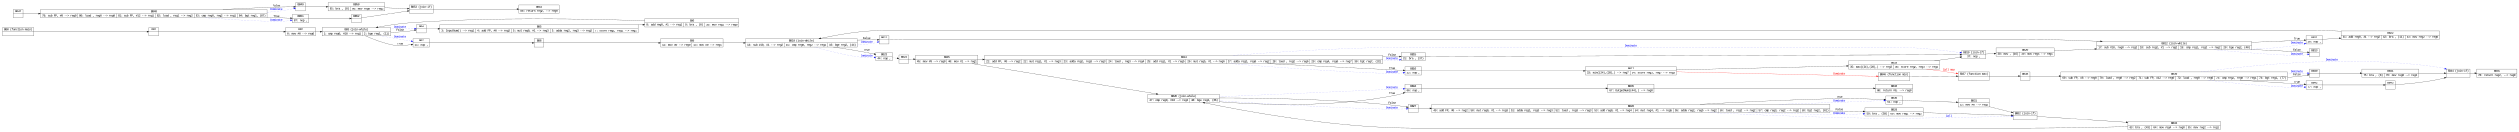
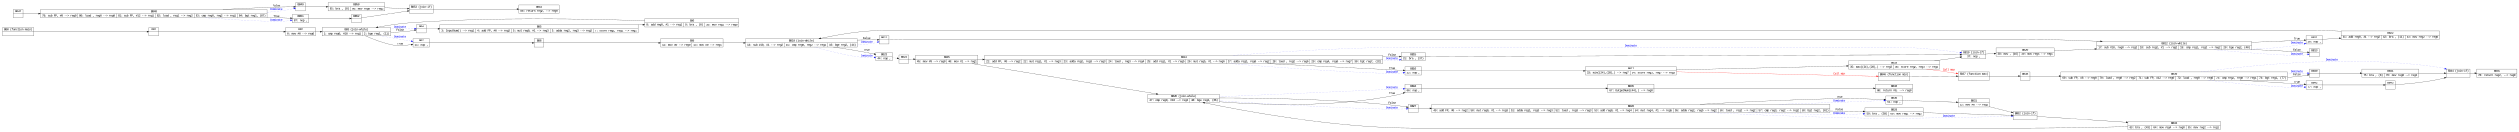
edge "BB17" -> "BB46 (function min)": label "Dominate" -> "Call min"
edge "BB28" -> "BB32 (join-if)": label "Call" -> "Dominate"
